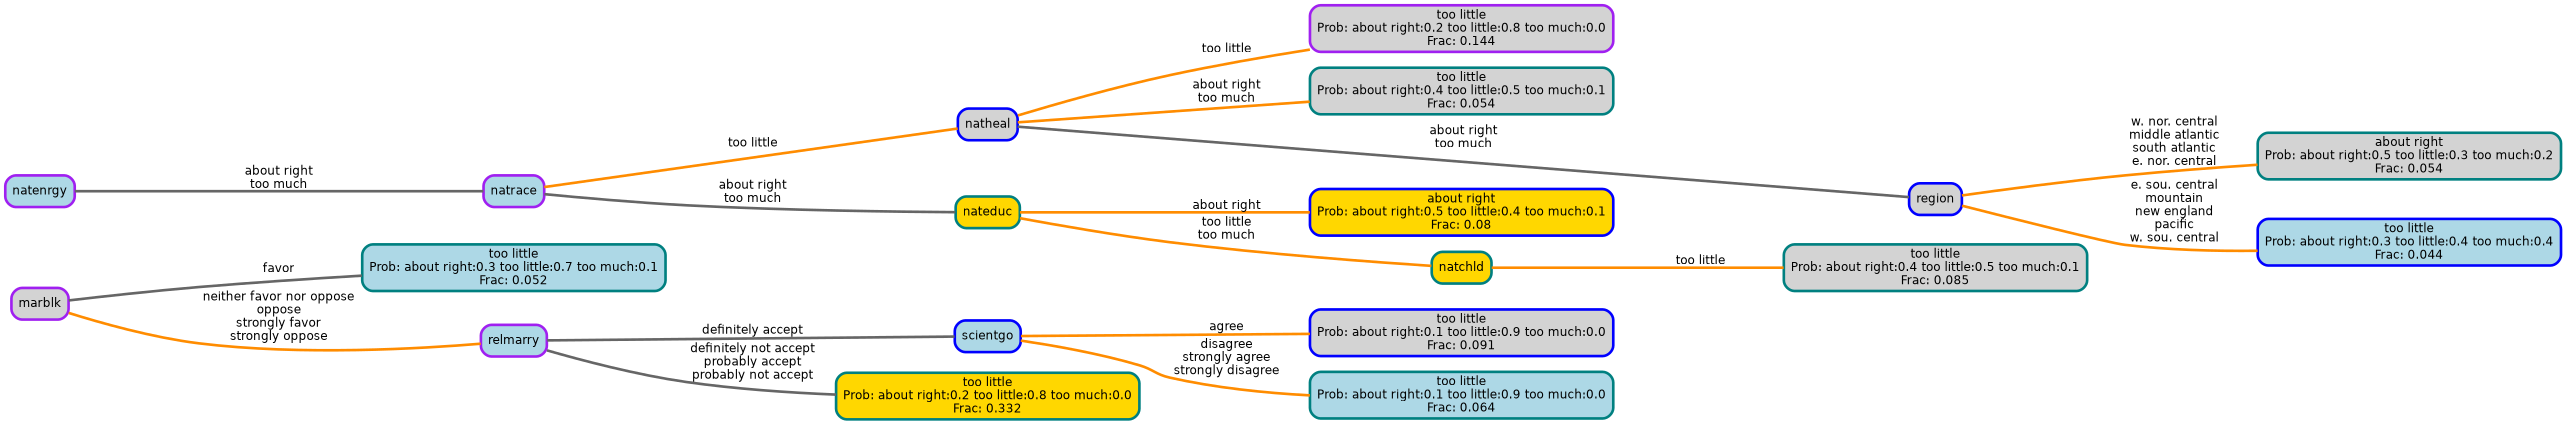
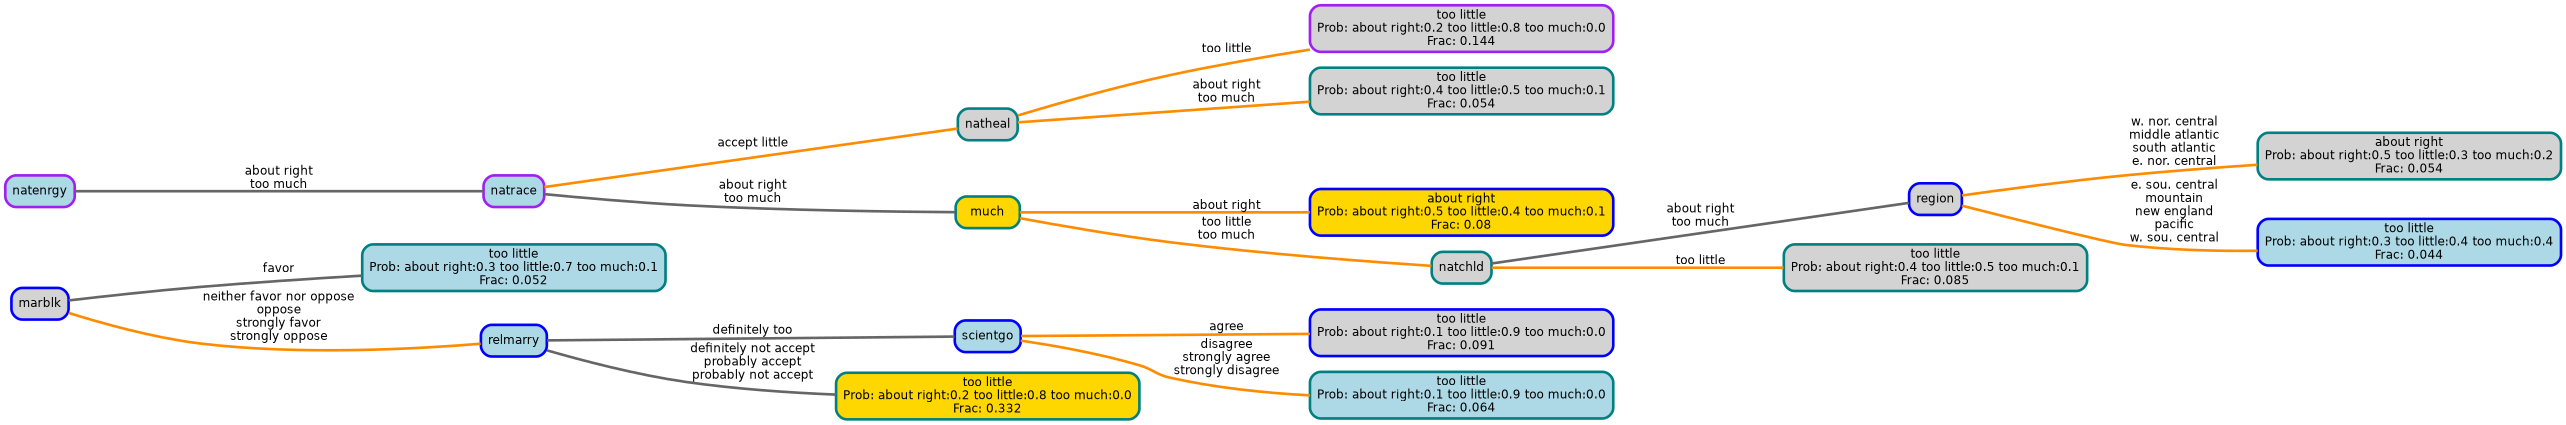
node "natheal": color blue -> teal
edge "natheal" -- "natrace": label " too little" -> " accept little"
edge "natheal" -- "region": now "natchld" -- "region"
node "nateduc": label "nateduc" -> "much"
node "natchld": fillcolor gold -> lightgrey
node "marblk": color purple -> blue
edge "scientgo" -- "relmarry": label " definitely accept" -> " definitely too"
node "relmarry": color purple -> blue
